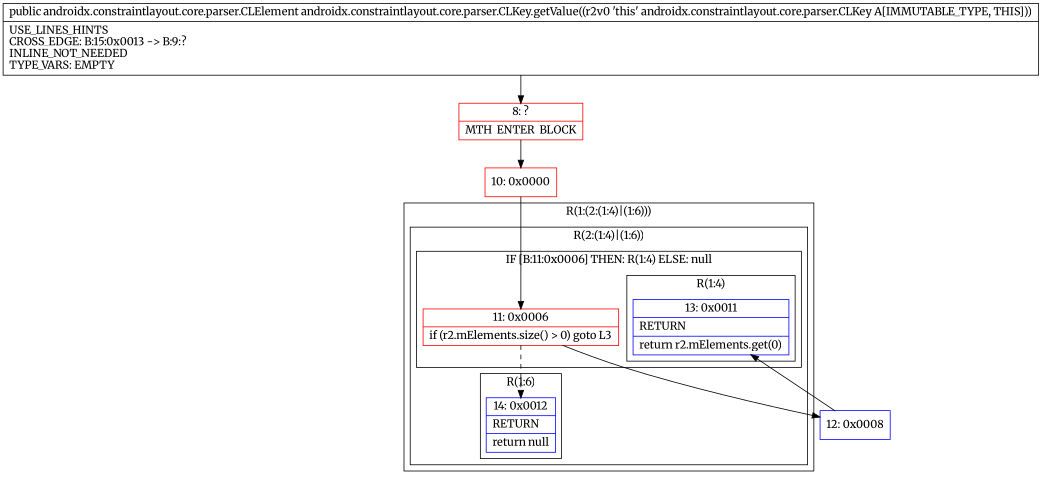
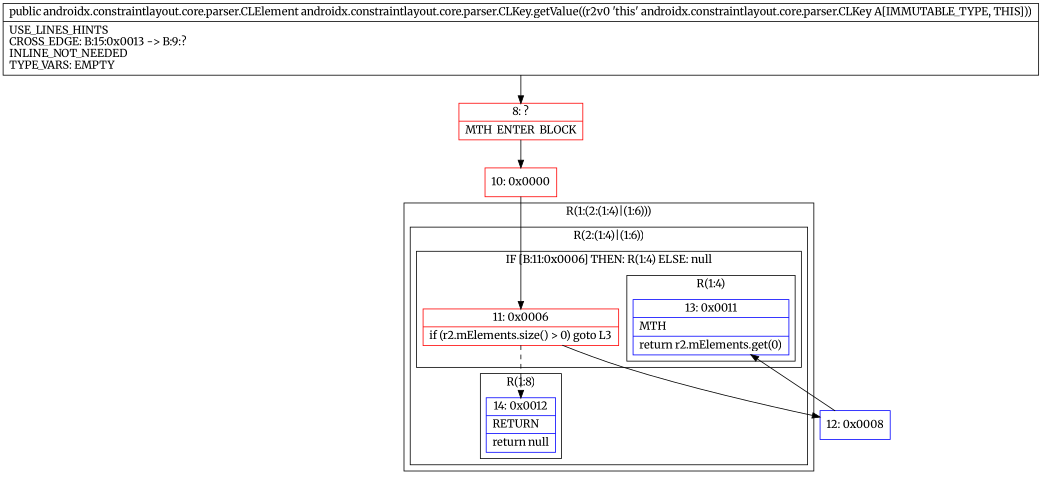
node "13: 0x0011": text "RETURN" -> "MTH"
cluster "R(1:6)": label "R(1:6)" -> "R(1:8)"
